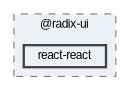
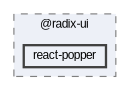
node "react-react": label "react-react" -> "react-popper"
